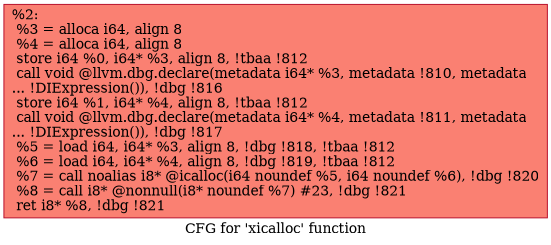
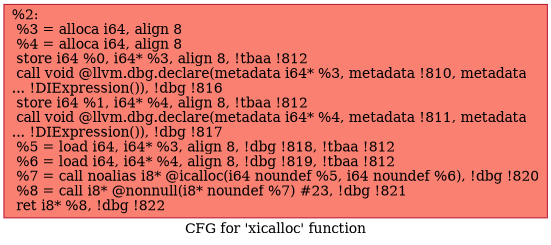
node "%2:": text "ret i8* %8, !dbg !821" -> "ret i8* %8, !dbg !822"
